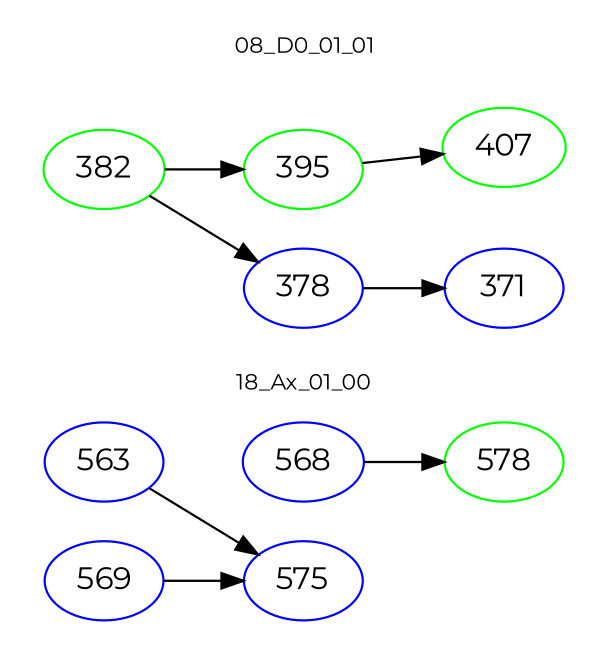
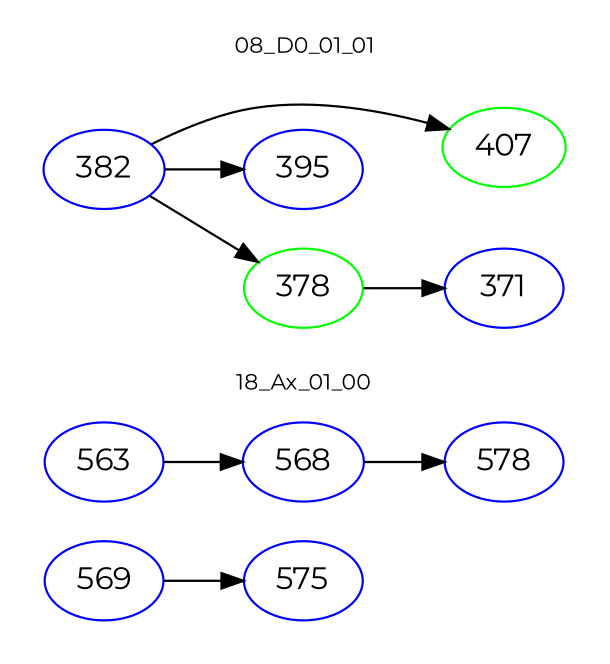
edge "395" -> "407": now "382" -> "407"
node "382": color green -> blue
node "395": color green -> blue
node "378": color blue -> green
node "578": color green -> blue
edge "563" -> "575": now "563" -> "568"
